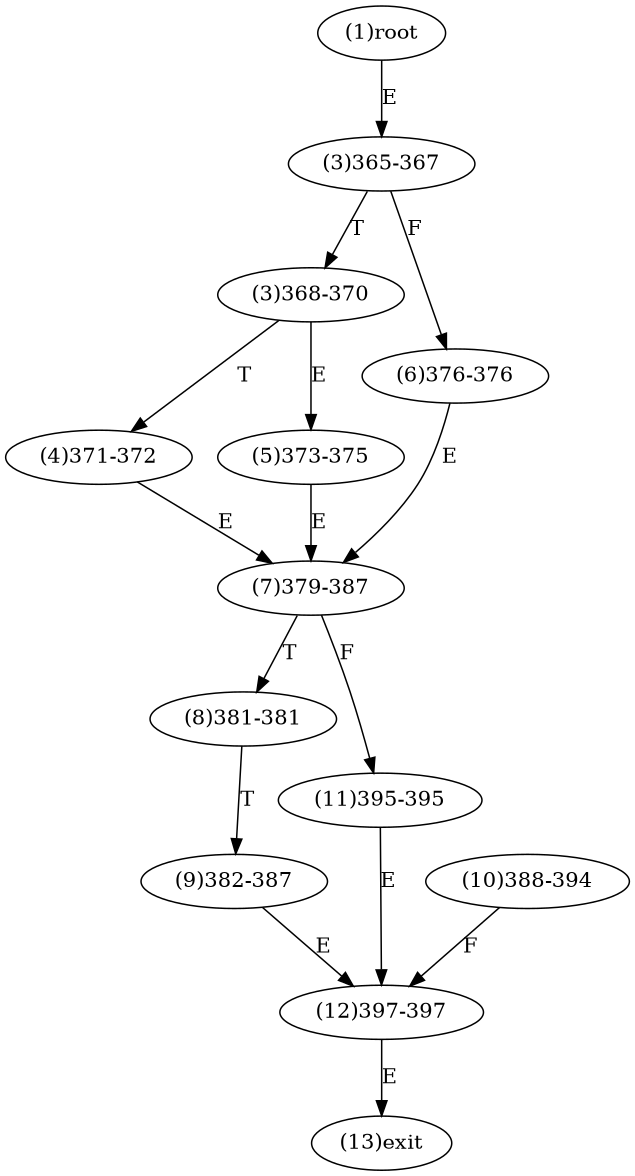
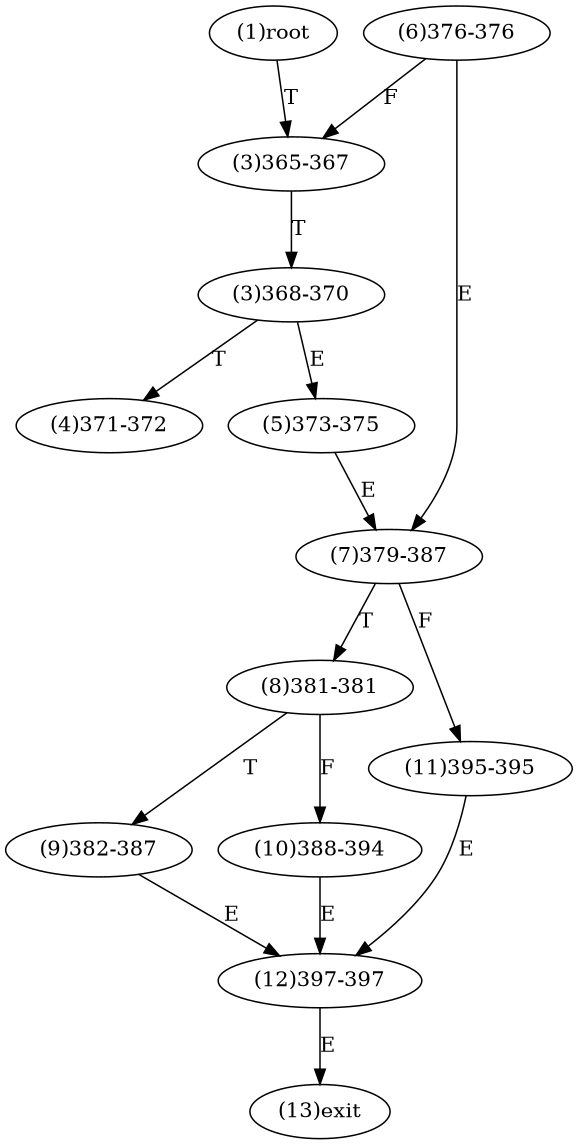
edge "(1)root" -> "(3)365-367": label "E" -> "T"
edge "(3)365-367" -> "(6)376-376": reversed
edge "(4)371-372" -> "(7)379-387": removed, label "E"
edge "(8)381-381" -> "(10)388-394": added, label "F"
edge "(10)388-394" -> "(12)397-397": label "F" -> "E"
